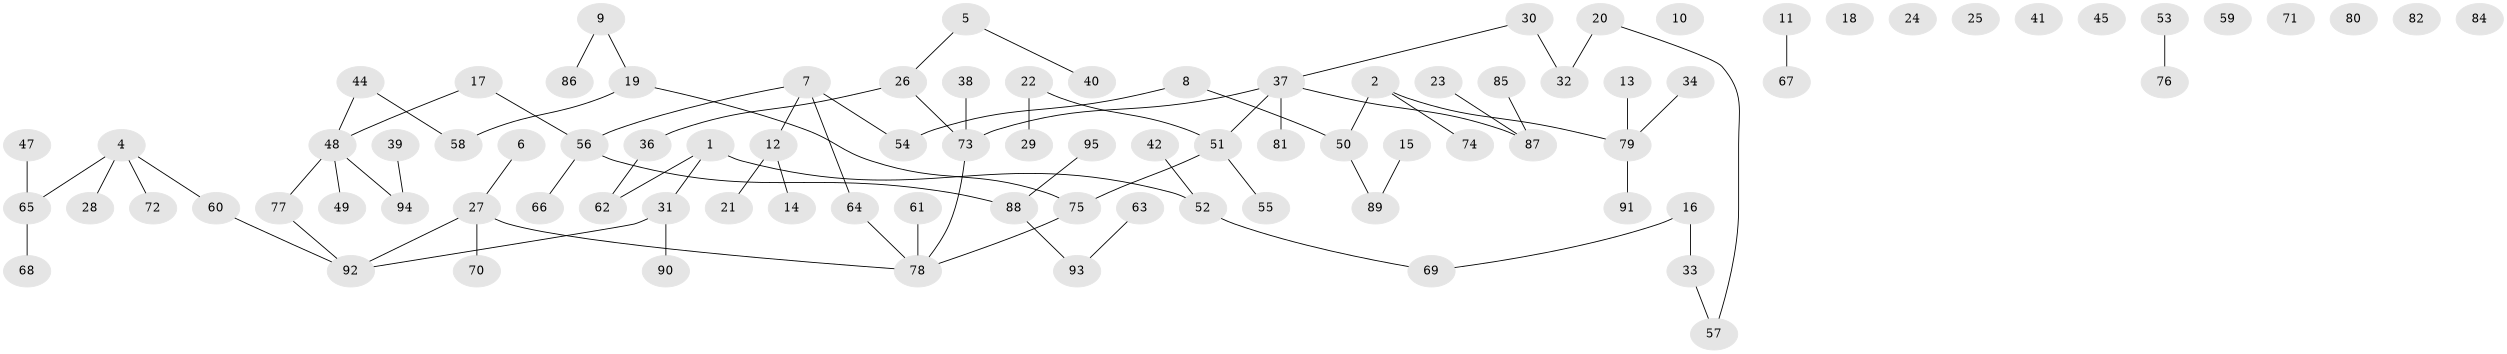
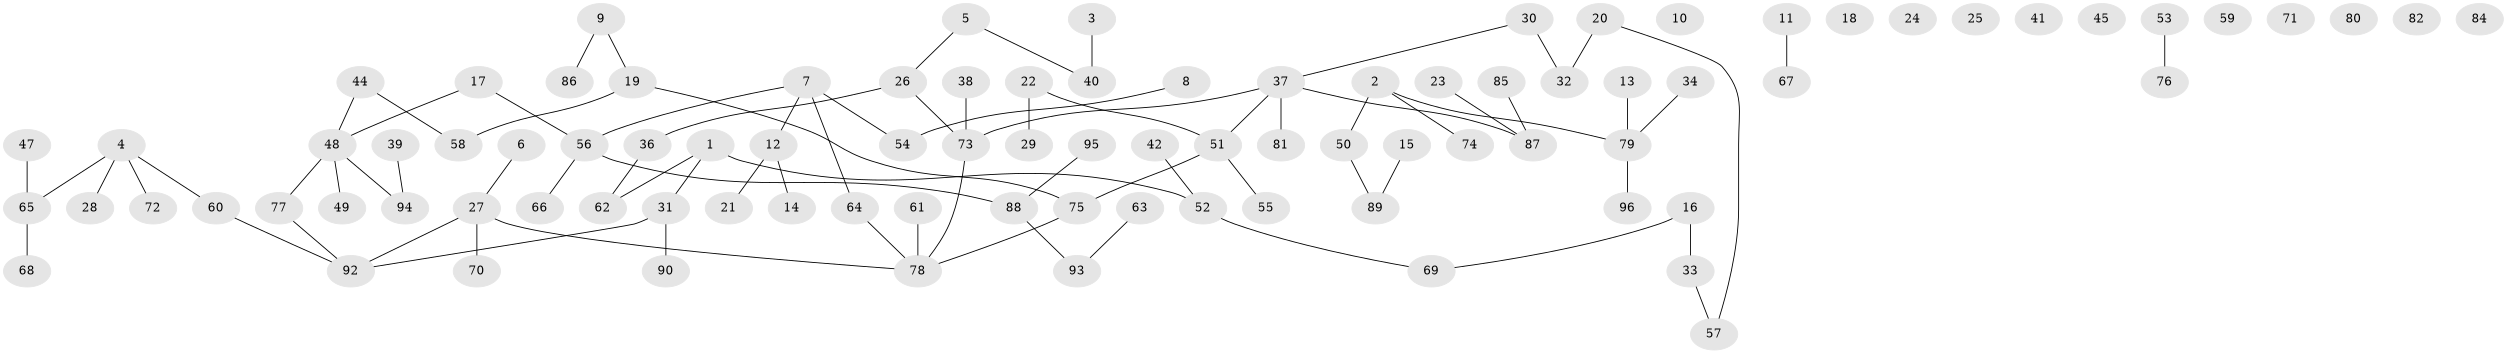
node "3": added
edge "8" -- "50": removed
node "91": label "91" -> "96"
